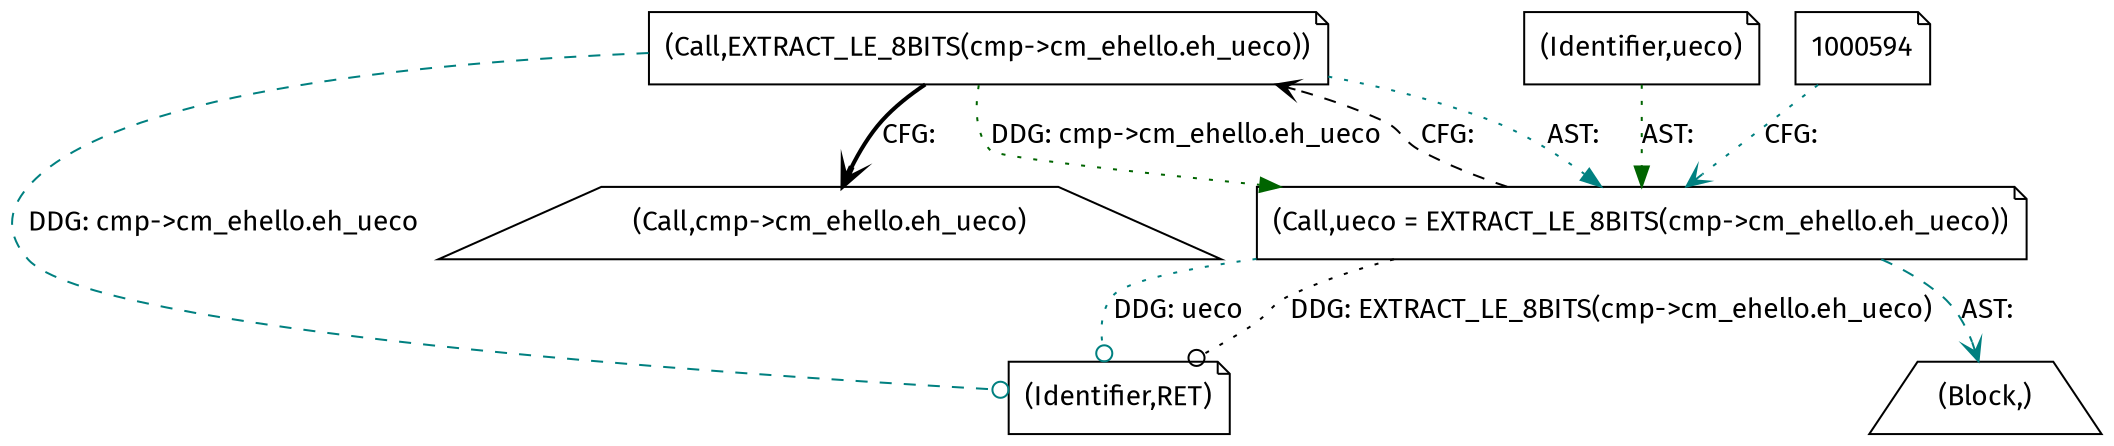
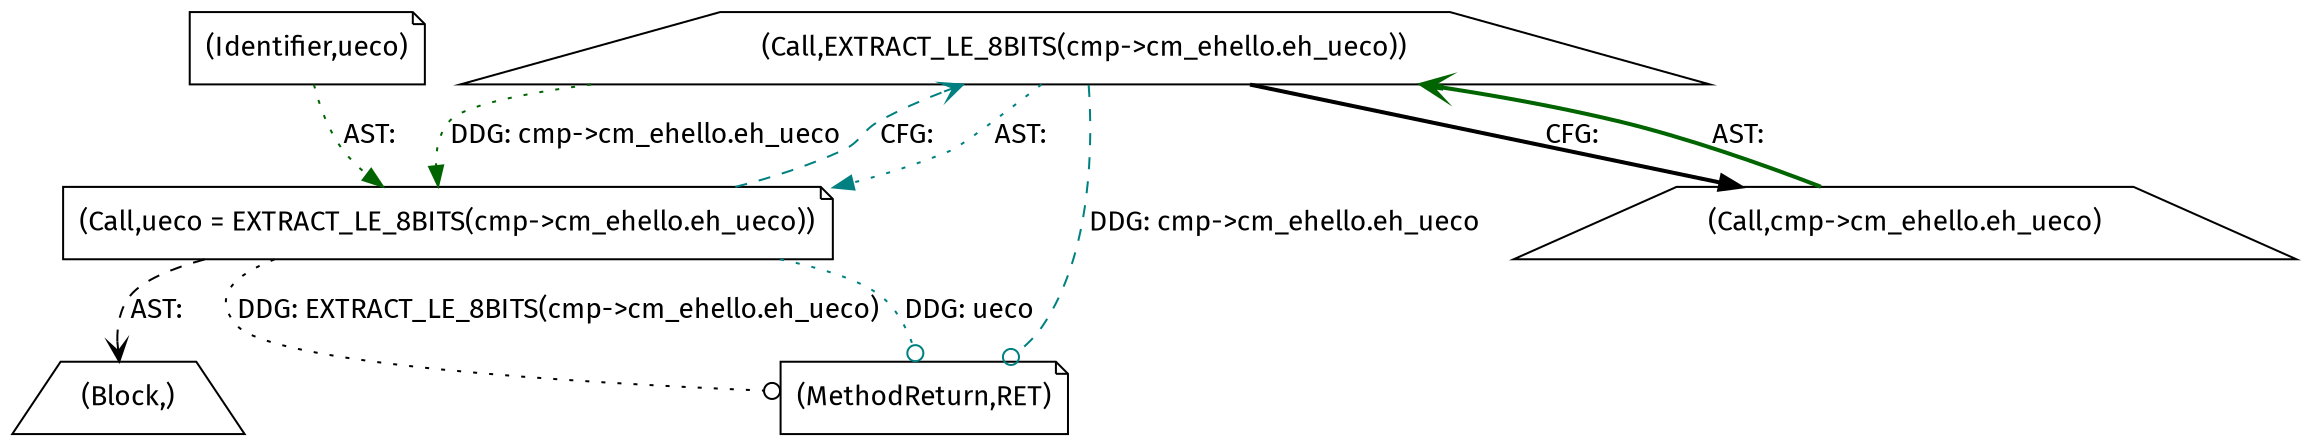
node "(Call,EXTRACT_LE_8BITS(cmp->cm_ehello.eh_ueco))": shape note -> trapezium
node "1000594": removed
edge "(Call,EXTRACT_LE_8BITS(cmp->cm_ehello.eh_ueco))" -> "(Call,cmp->cm_ehello.eh_ueco)": arrowhead vee -> normal
edge "(Call,cmp->cm_ehello.eh_ueco)" -> "(Call,EXTRACT_LE_8BITS(cmp->cm_ehello.eh_ueco))": added, label "AST:"
edge "(Call,ueco = EXTRACT_LE_8BITS(cmp->cm_ehello.eh_ueco))" -> "(Call,EXTRACT_LE_8BITS(cmp->cm_ehello.eh_ueco))": color black -> teal
edge "(Call,ueco = EXTRACT_LE_8BITS(cmp->cm_ehello.eh_ueco))" -> "(Block,)": color teal -> black
node "(Identifier,RET)": label "(Identifier,RET)" -> "(MethodReturn,RET)"
